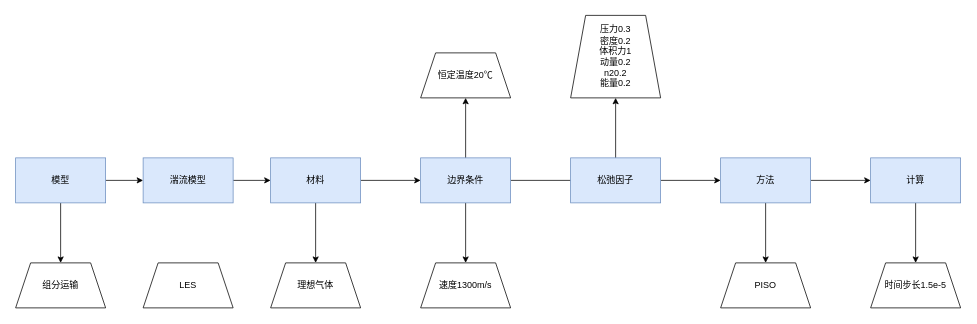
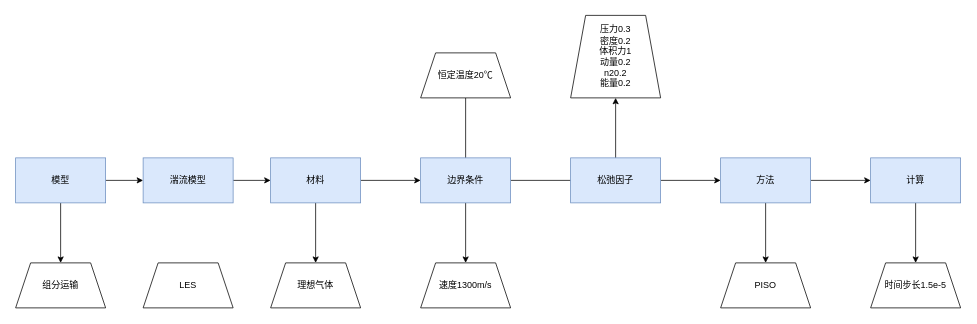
edge "边界条件" -> "恒定温度20℃": arrowhead classic -> none
